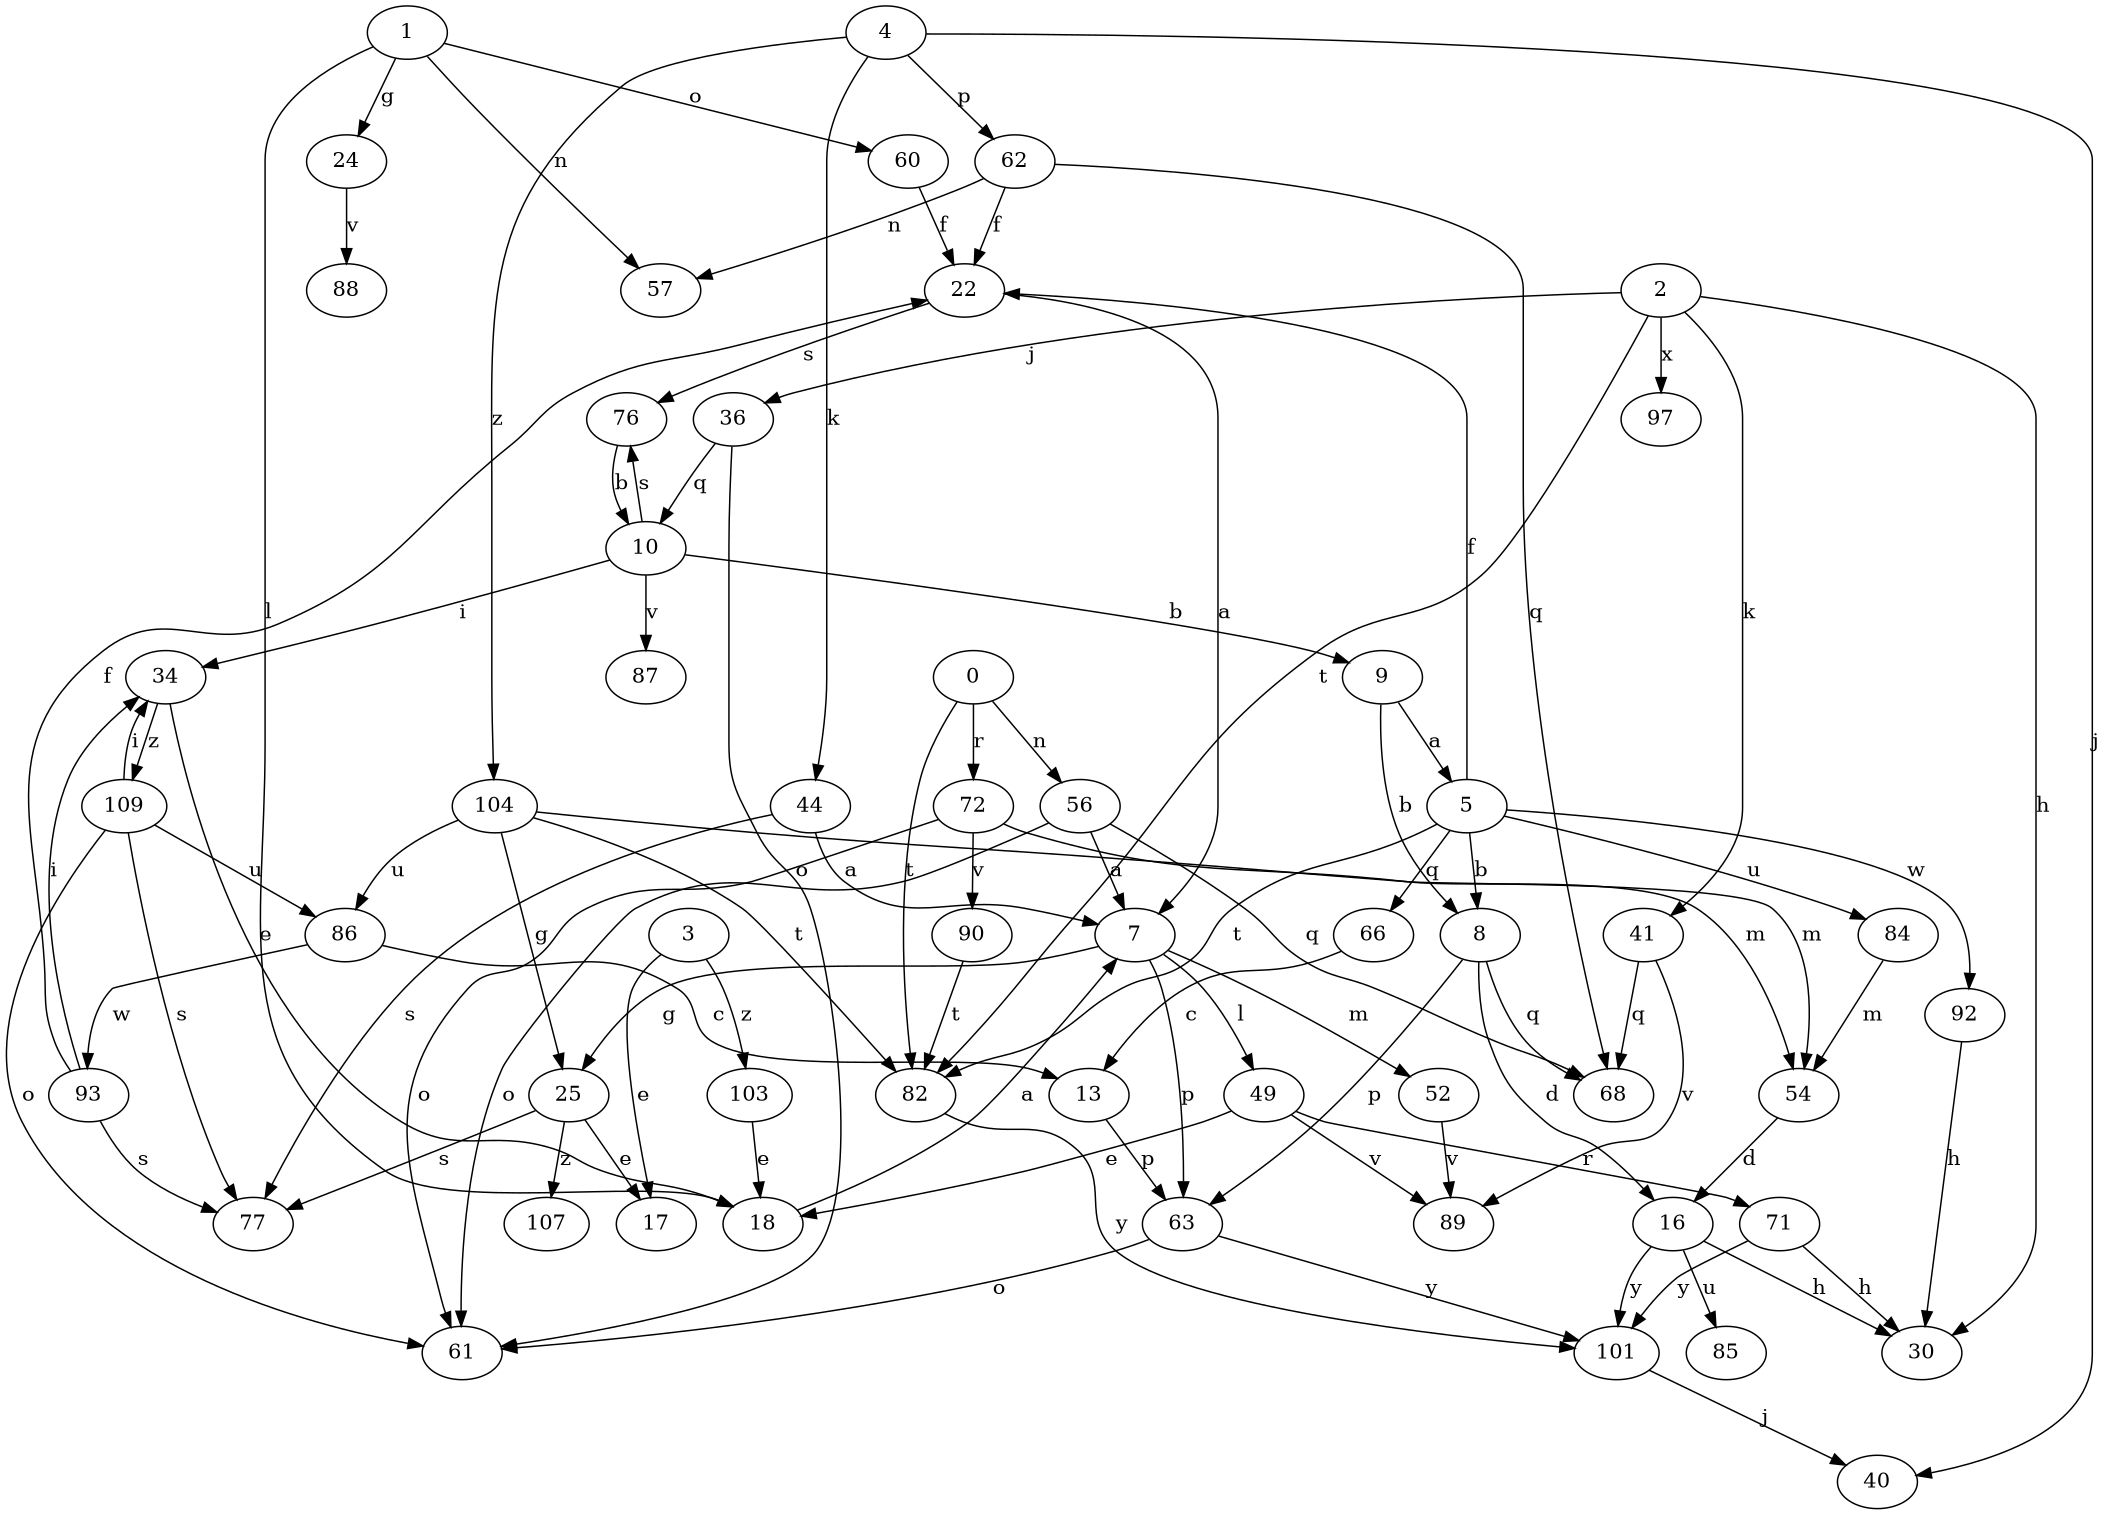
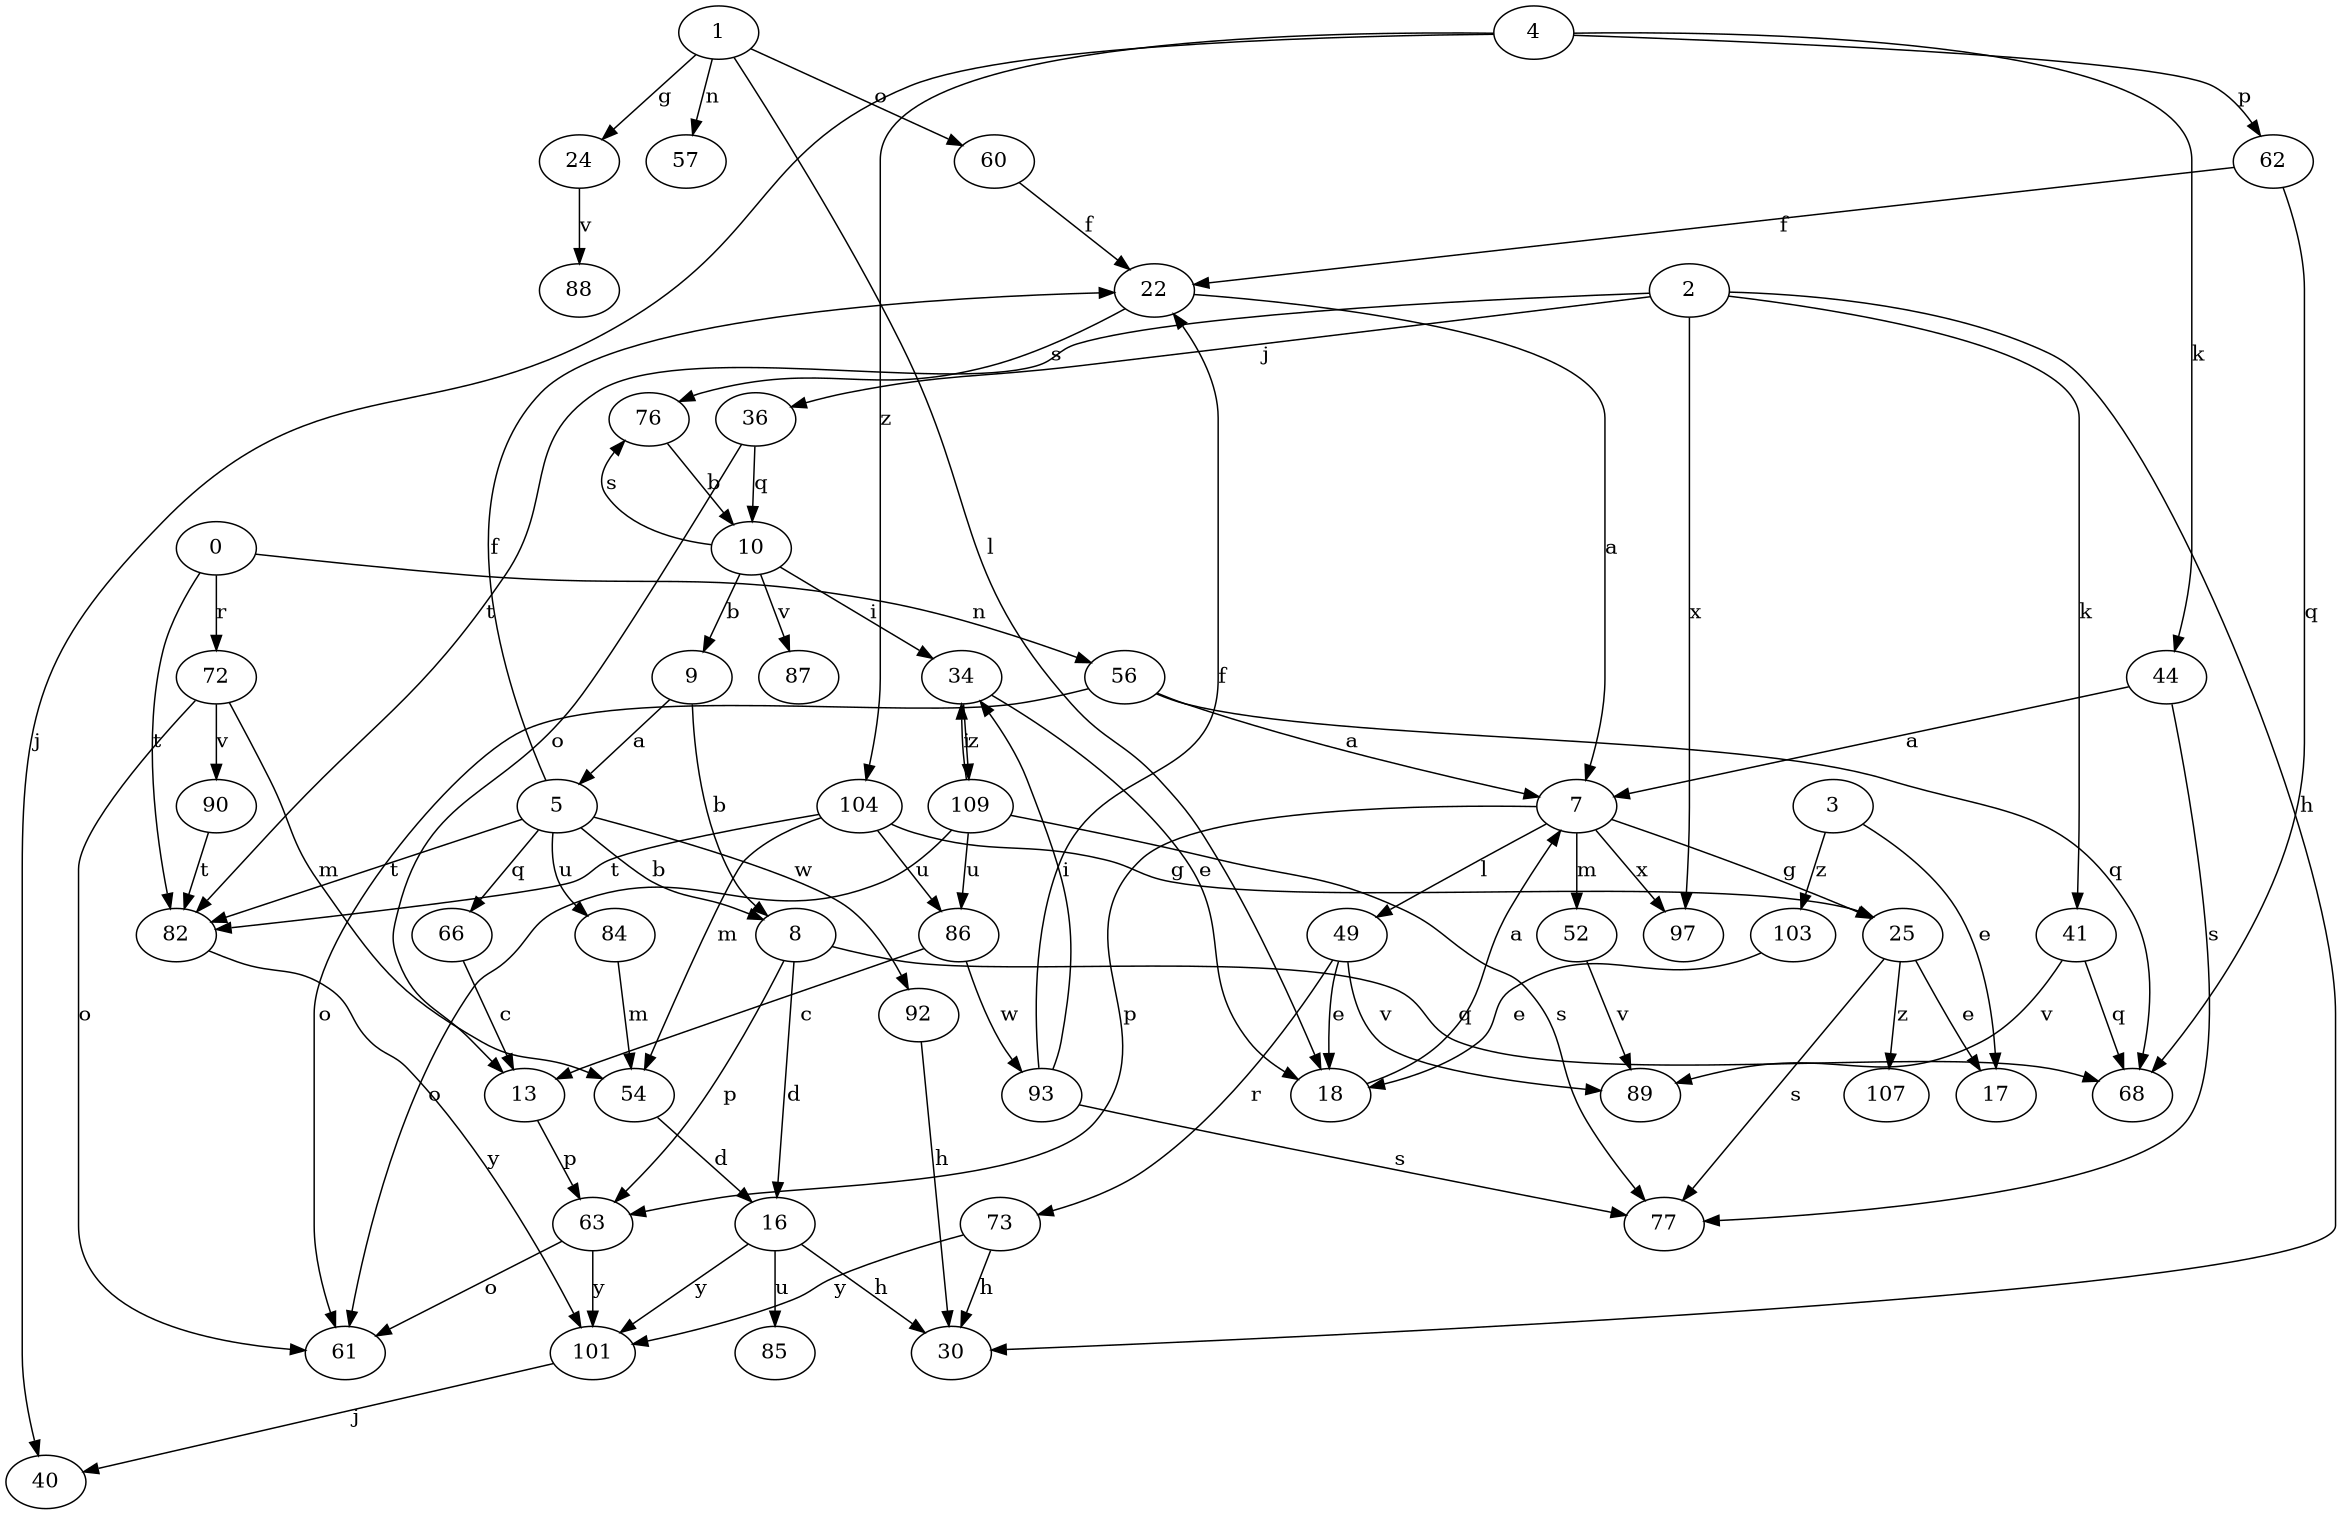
edge "62" -> "57": removed, label "n"
edge "7" -> "97": added, label "x"
edge "36" -> "61": now "36" -> "13"
node "71": label "71" -> "73"
